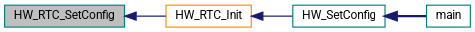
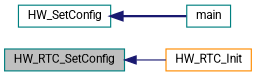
edge "HW_SetConfig" -> "HW_RTC_Init": removed
